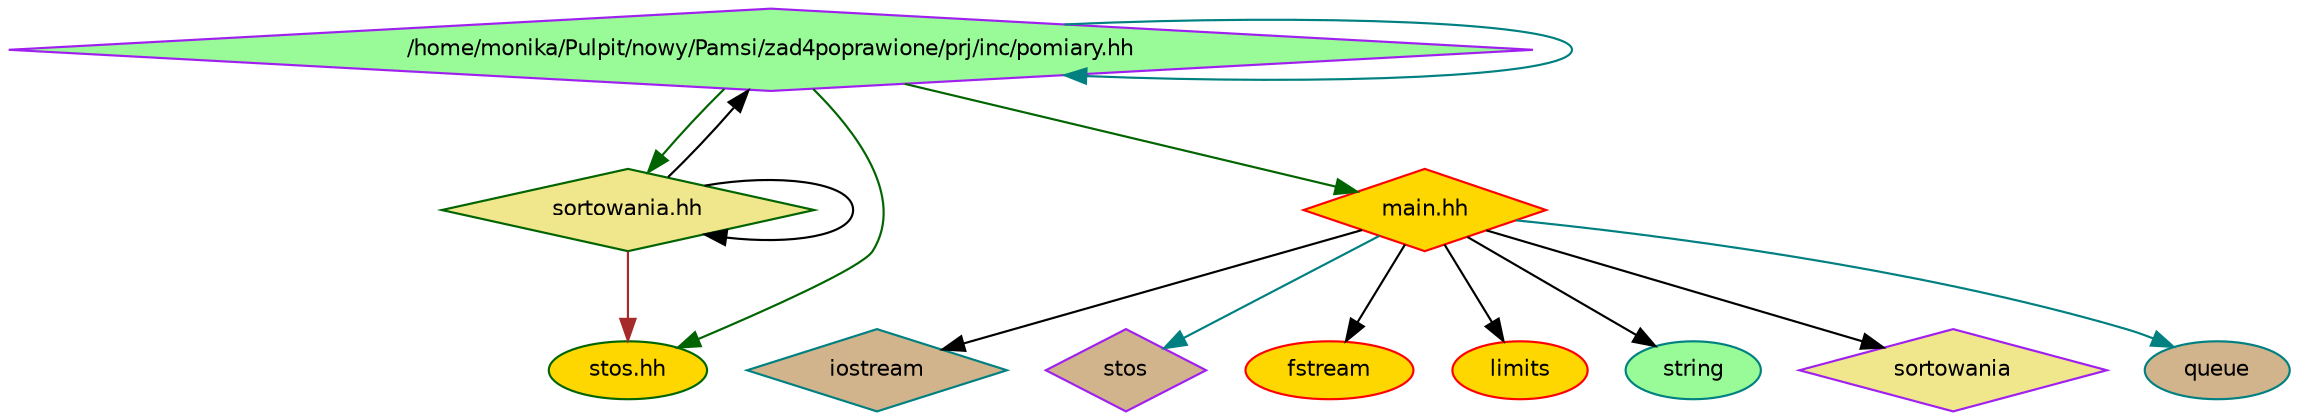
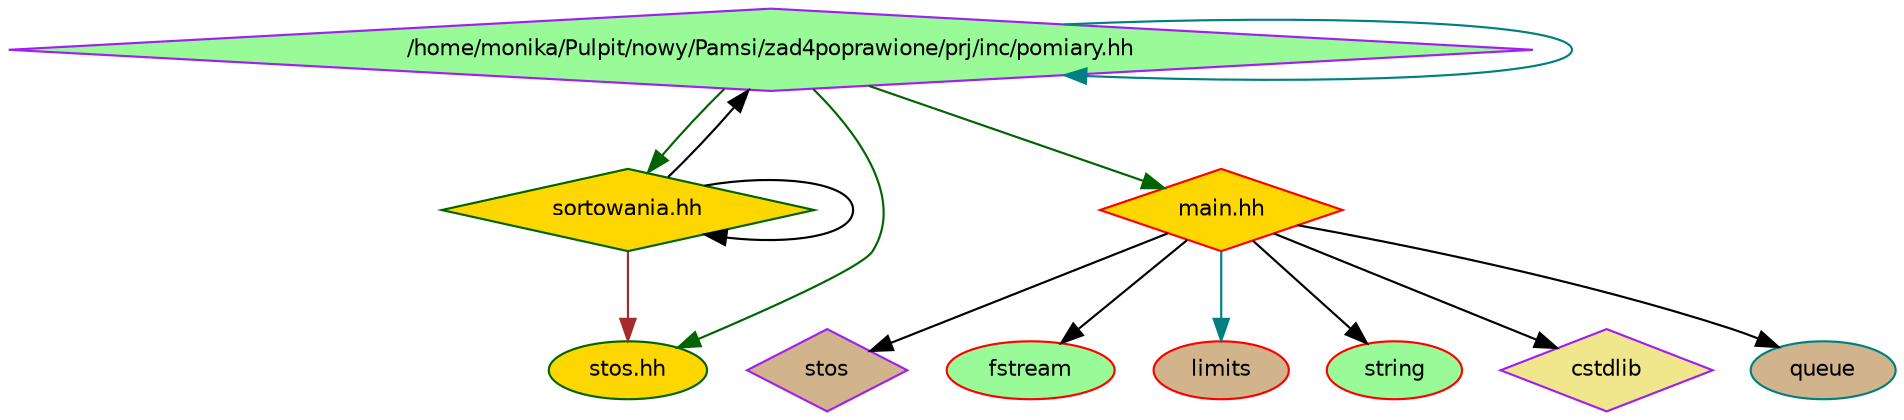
node "sortowania.hh": fillcolor khaki -> gold
edge "main.hh" -> "queue": color teal -> black
edge "main.hh" -> "limits": color black -> teal
edge "main.hh" -> "stos": color teal -> black
node "iostream": removed
node "fstream": fillcolor gold -> palegreen
node "limits": fillcolor gold -> tan
node "string": color teal -> red
node "sortowania": label "sortowania" -> "cstdlib"
